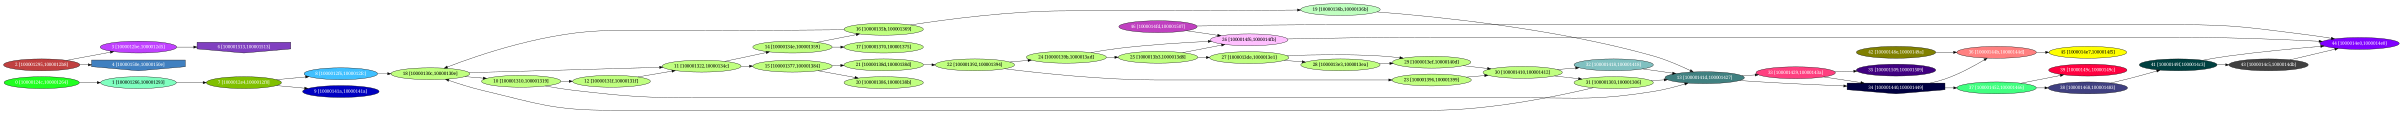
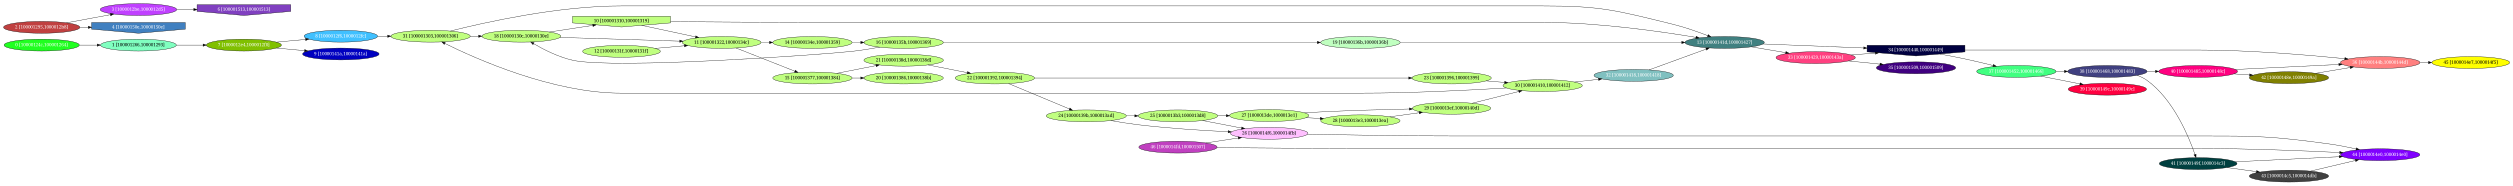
node "17 [100001370,100001375]": removed
node "40 [100001485,10000148c]": added
edge "8 [1000012f6,1000012fc]" -> "18 [10000130c,10000130e]": now "8 [1000012f6,1000012fc]" -> "31 [100001303,100001306]"
node "10 [100001310,100001319]": shape ellipse -> invhouse
edge "10 [100001310,100001319]" -> "12 [10000131f,10000131f]": now "10 [100001310,100001319]" -> "11 [100001322,10000134c]"
